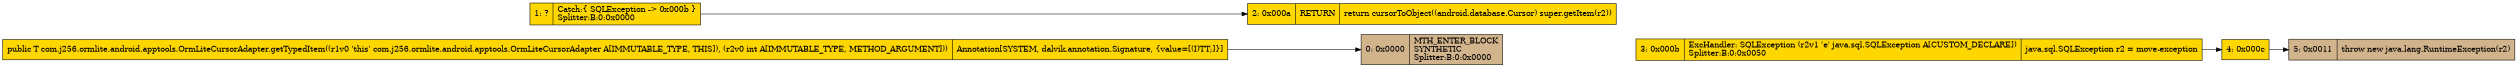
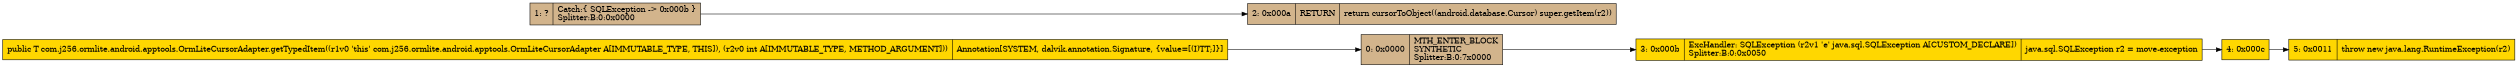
node "1: ?": fillcolor gold -> tan
node "2: 0x000a": fillcolor gold -> tan
edge "0: 0x0000" -> "3: 0x000b": added
node "5: 0x0011": fillcolor tan -> gold
node "0: 0x0000": text "Splitter:B:0:0x0000" -> "Splitter:B:0:7x0000"
